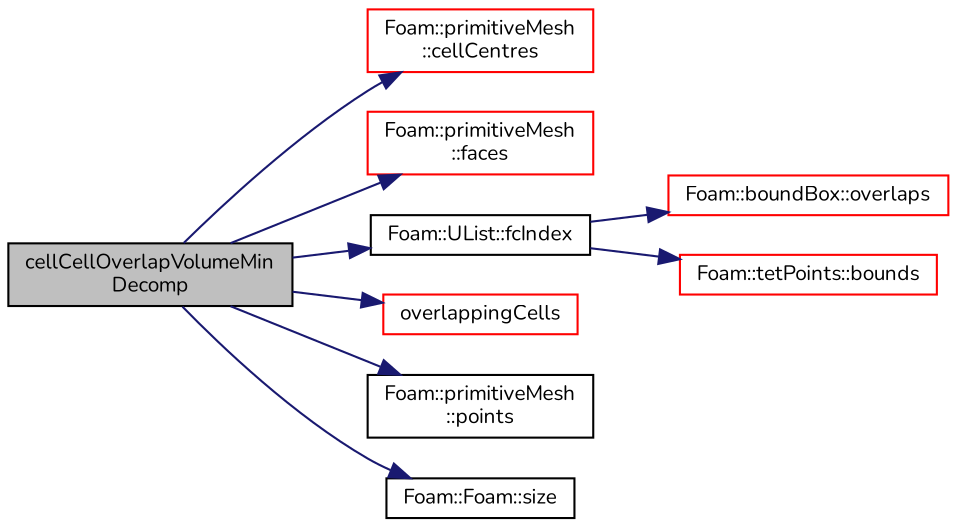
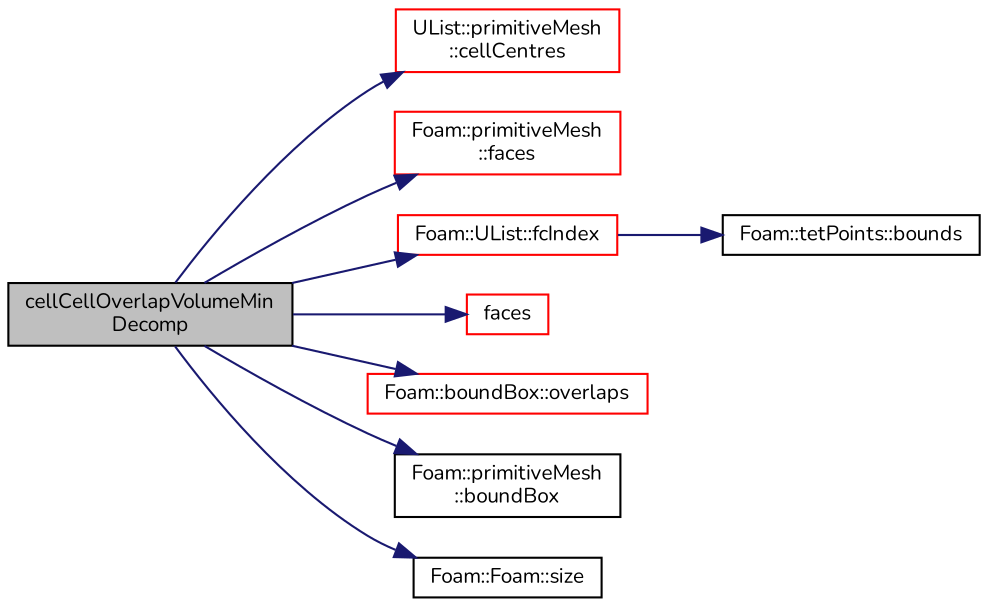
node "Foam::primitiveMesh ::cellCentres": label "Foam::primitiveMesh ::cellCentres" -> "UList::primitiveMesh ::cellCentres"
edge "Foam::UList::fcIndex" -> "Foam::boundBox::overlaps": now "cellCellOverlapVolumeMin Decomp" -> "Foam::boundBox::overlaps"
node "Foam::UList::fcIndex": color black -> red
node "Foam::tetPoints::bounds": color red -> black
node "overlappingCells": label "overlappingCells" -> "faces"
node "Foam::primitiveMesh ::points": label "Foam::primitiveMesh ::points" -> "Foam::primitiveMesh ::boundBox"
